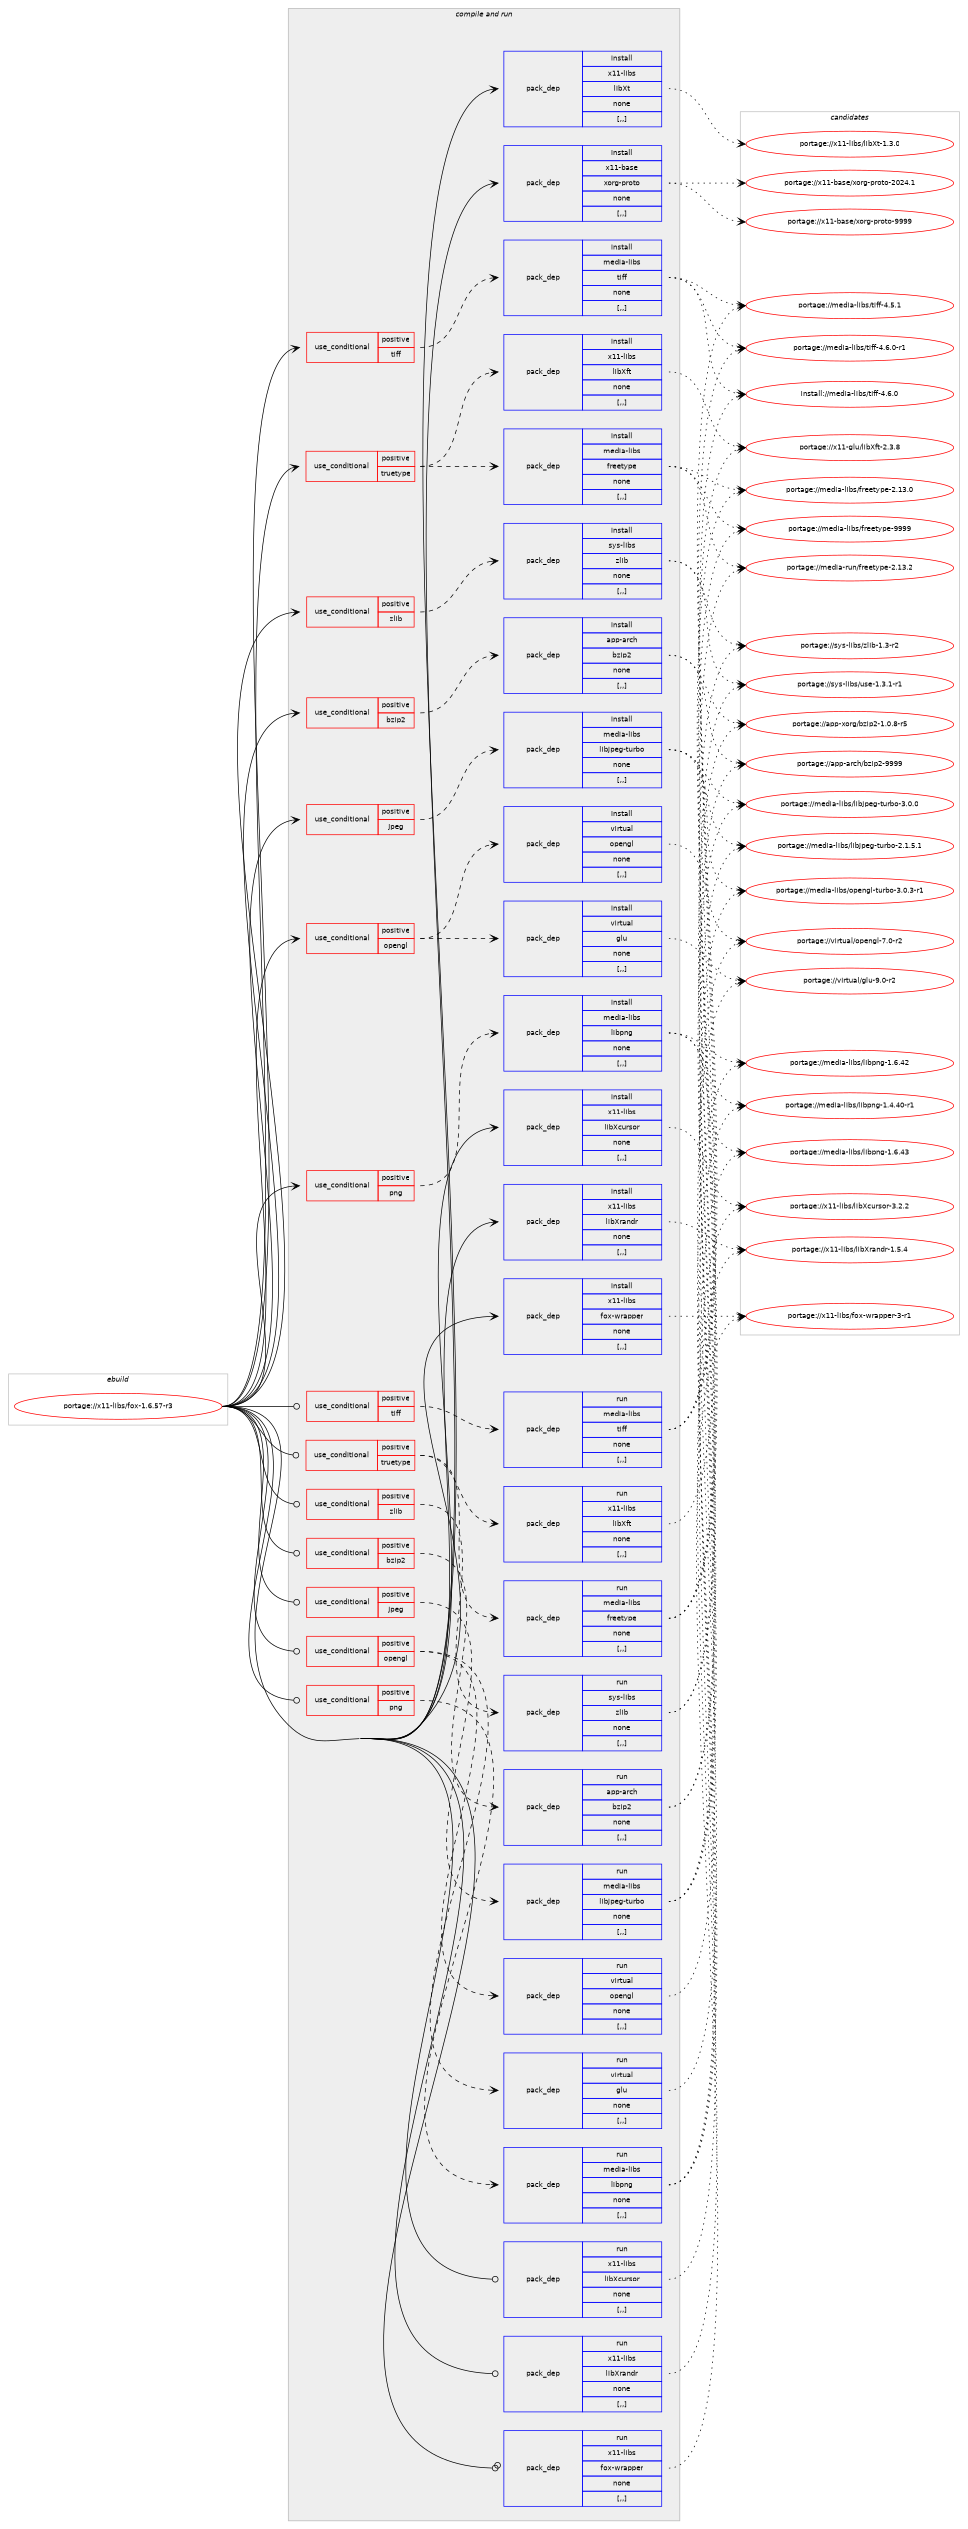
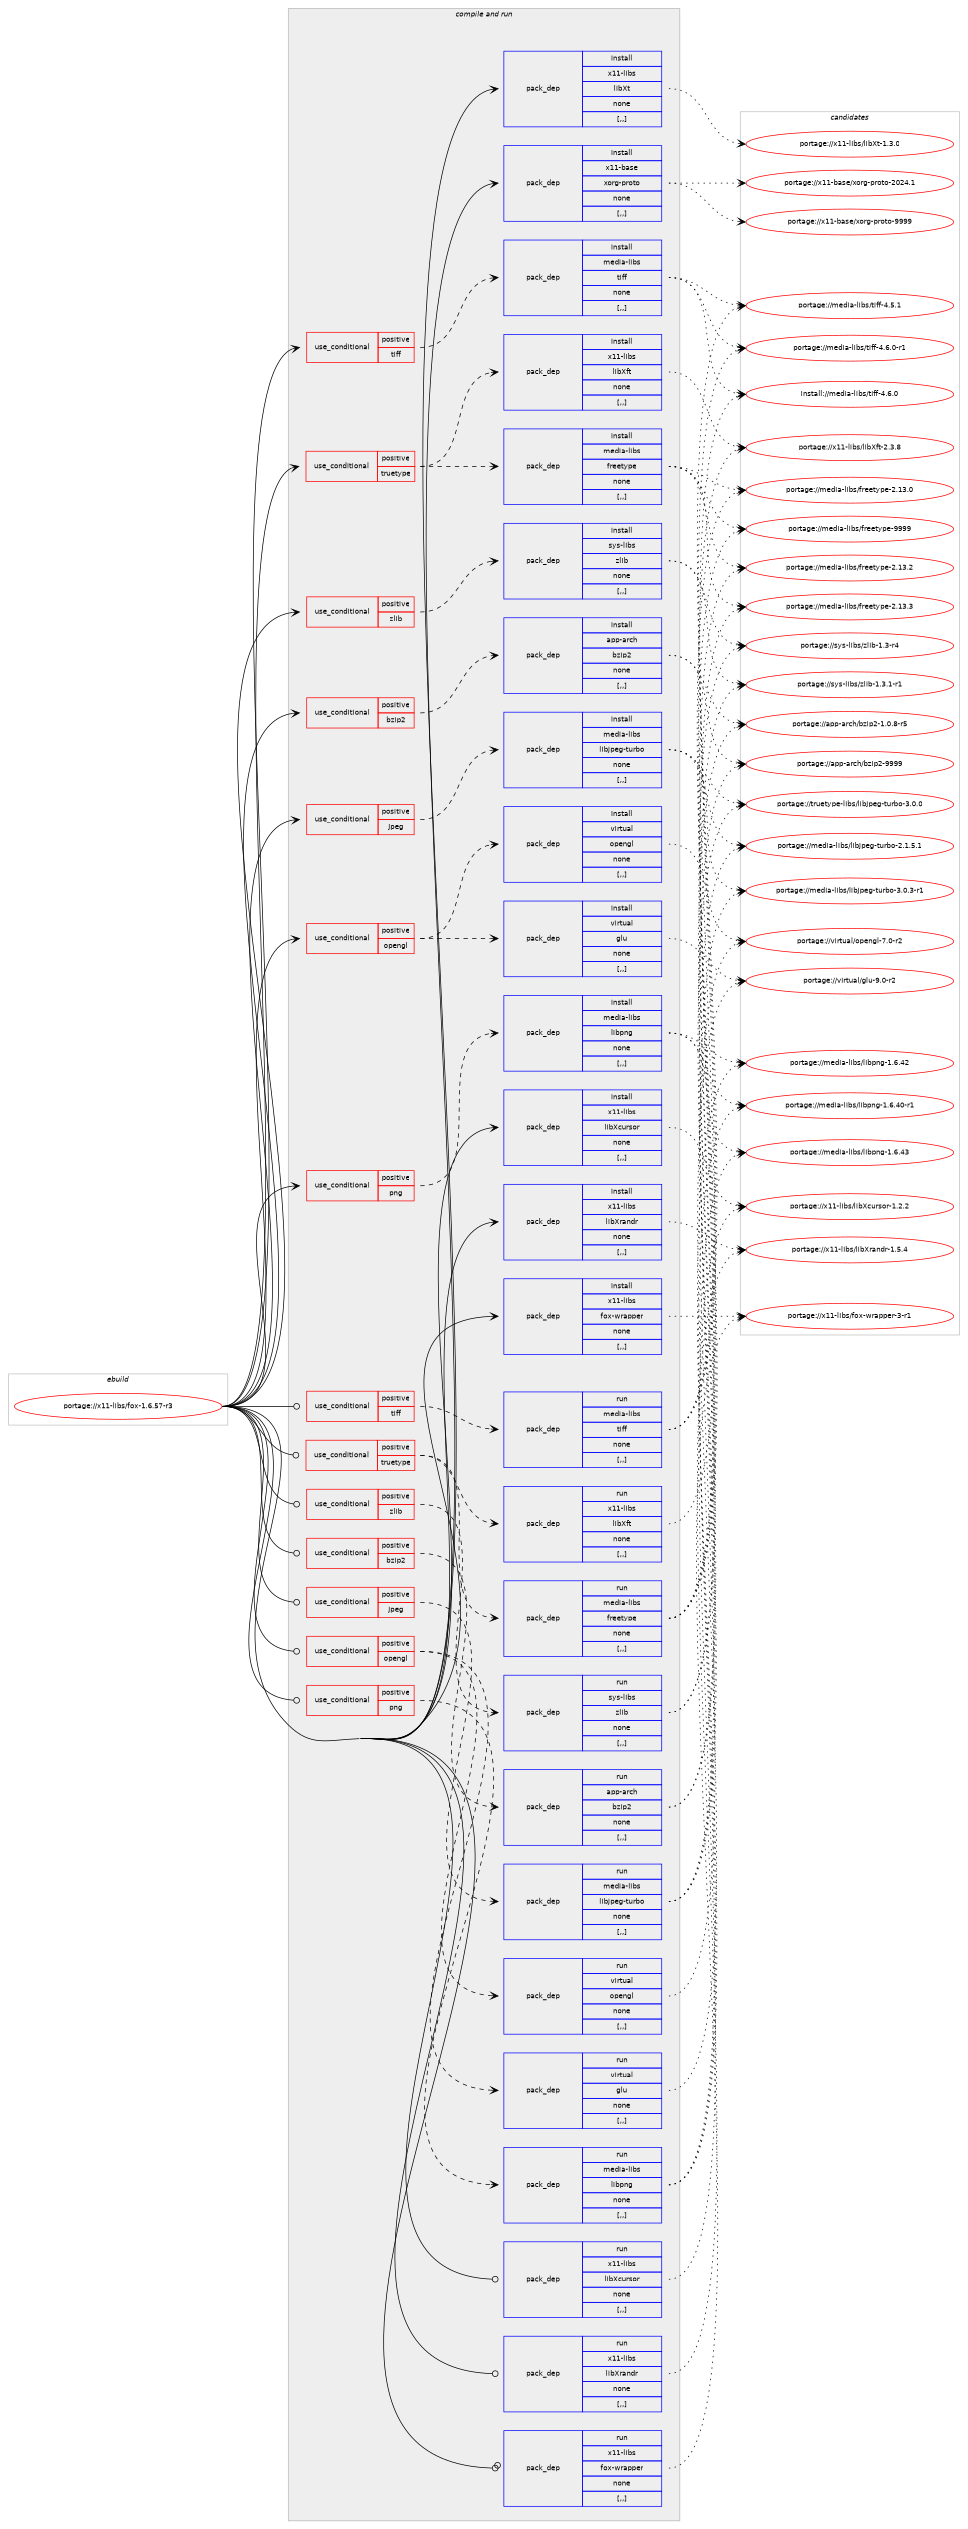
node "portage://x11-glu/libXft-2.3.8": label "portage://x11-glu/libXft-2.3.8" -> "portage://x11-libs/libXft-2.3.8"
node "portage://media-run/freetype-2.13.2": label "portage://media-run/freetype-2.13.2" -> "portage://media-libs/freetype-2.13.2"
node "portage://media-libs/freetype-2.13.3": added
node "portage://sys-libs/zlib-1.3-r2": label "portage://sys-libs/zlib-1.3-r2" -> "portage://sys-libs/zlib-1.3-r4"
node "portage://sys-libs/use-1.3.1-r1": label "portage://sys-libs/use-1.3.1-r1" -> "portage://sys-libs/zlib-1.3.1-r1"
node "portage://app-xorg/bzip2-1.0.8-r5": label "portage://app-xorg/bzip2-1.0.8-r5" -> "portage://app-arch/bzip2-1.0.8-r5"
node "portage://media-libs/libjpeg-turbo-3.0.0": label "portage://media-libs/libjpeg-turbo-3.0.0" -> "portage://truetype-libs/libjpeg-turbo-3.0.0"
node "portage://media-libs/opengl-turbo-3.0.3-r1": label "portage://media-libs/opengl-turbo-3.0.3-r1" -> "portage://media-libs/libjpeg-turbo-3.0.3-r1"
node "portage://media-libs/libpng-1.4.40-r1": label "portage://media-libs/libpng-1.4.40-r1" -> "portage://media-libs/libpng-1.6.40-r1"
node "portage://x11-libs/libXcursor-3.2.2": label "portage://x11-libs/libXcursor-3.2.2" -> "portage://x11-libs/libXcursor-1.2.2"
